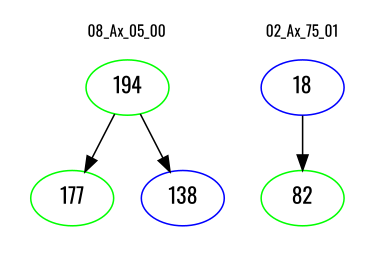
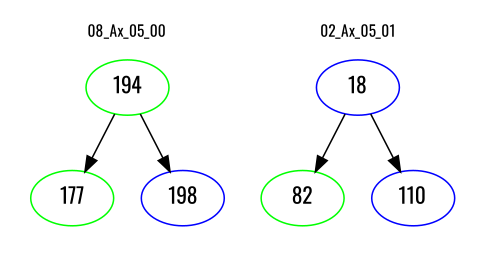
cluster "02_Ax_75_01": label "02_Ax_75_01" -> "02_Ax_05_01"
node "138": label "138" -> "198"
node "110": added
